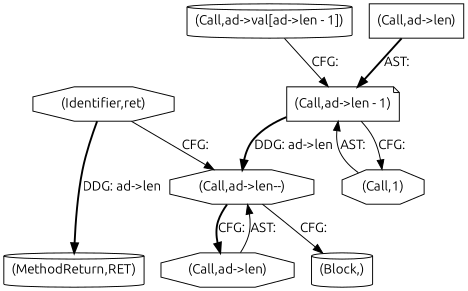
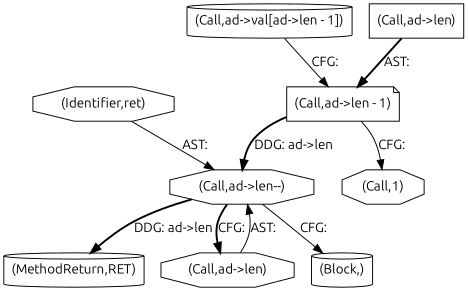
edge "(Identifier,ret)" -> "(Call,ad->len--)": label "CFG: " -> "AST: "
edge "(Call,1)" -> "(Call,ad->len - 1)": removed, label "AST:"
edge "(Identifier,ret)" -> "(MethodReturn,RET)": now "(Call,ad->len--)" -> "(MethodReturn,RET)"
